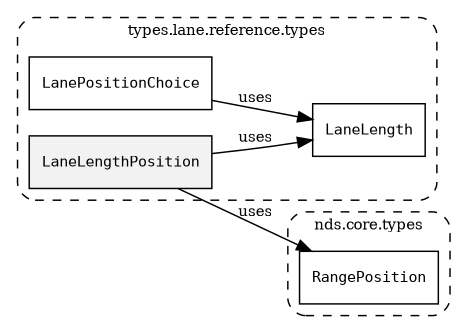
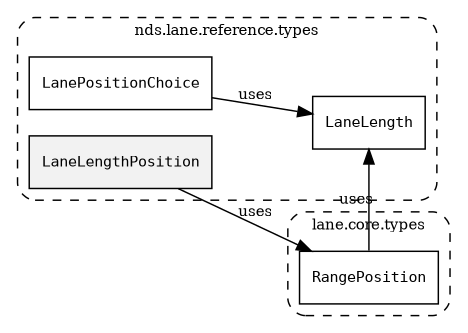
cluster "types.lane.reference.types": label "types.lane.reference.types" -> "nds.lane.reference.types"
edge "LaneLengthPosition" -> "LaneLength": now "RangePosition" -> "LaneLength"
cluster "nds.core.types": label "nds.core.types" -> "lane.core.types"
